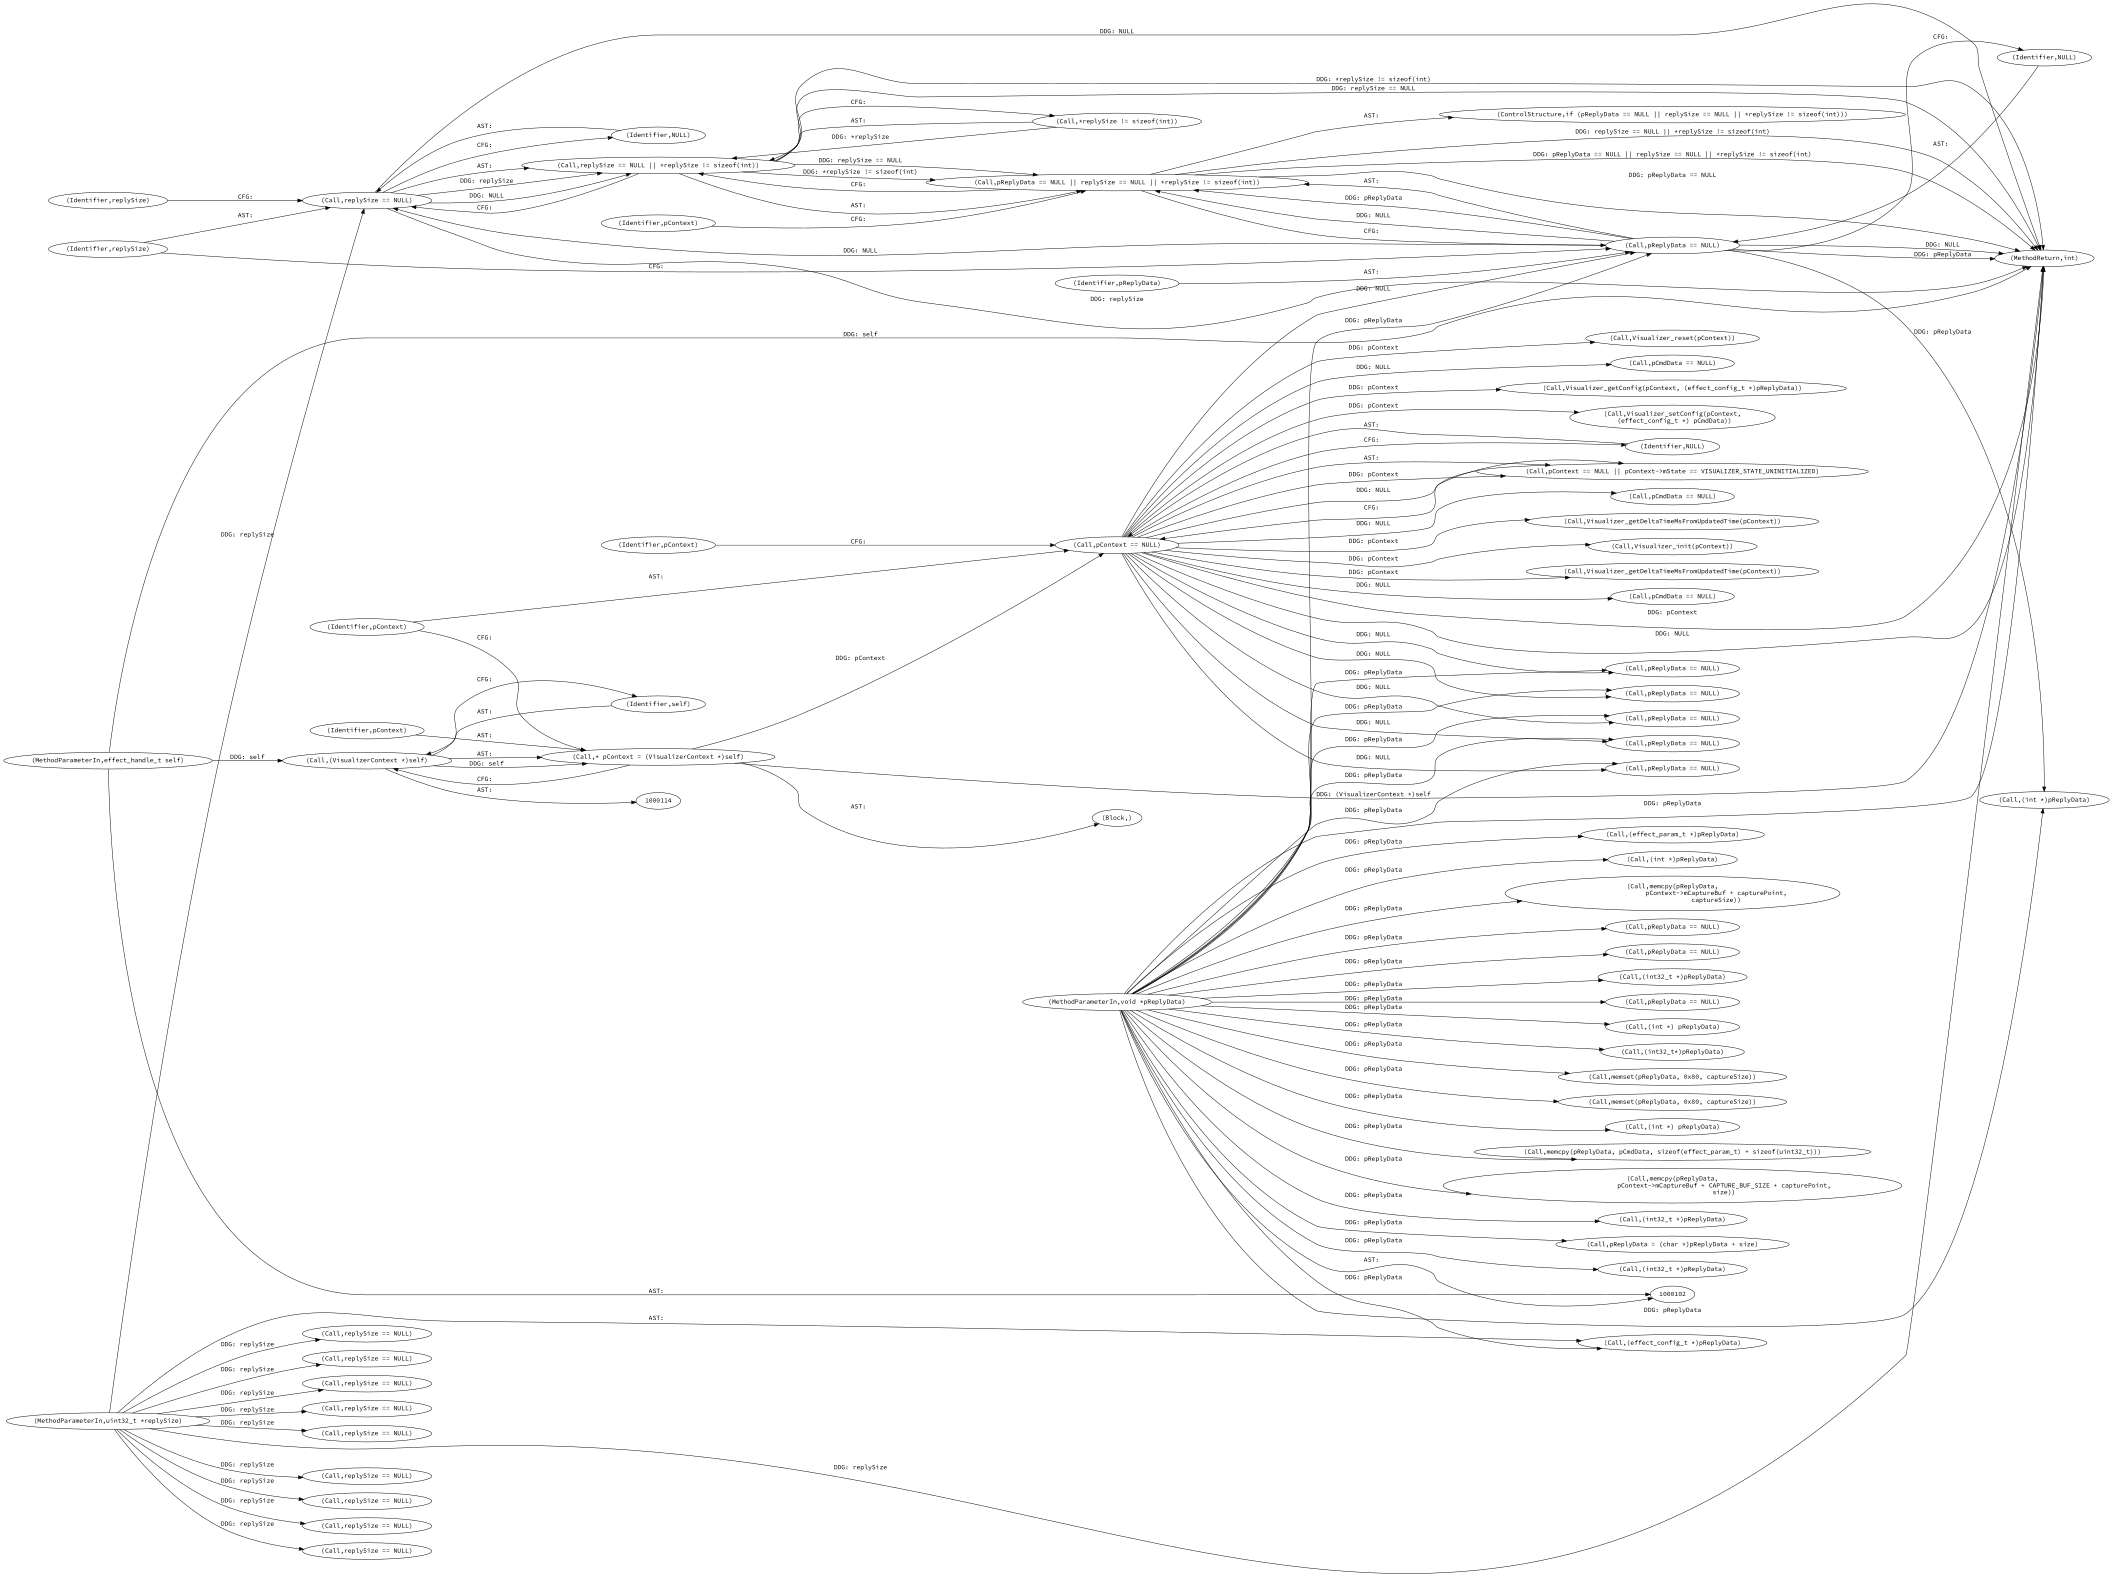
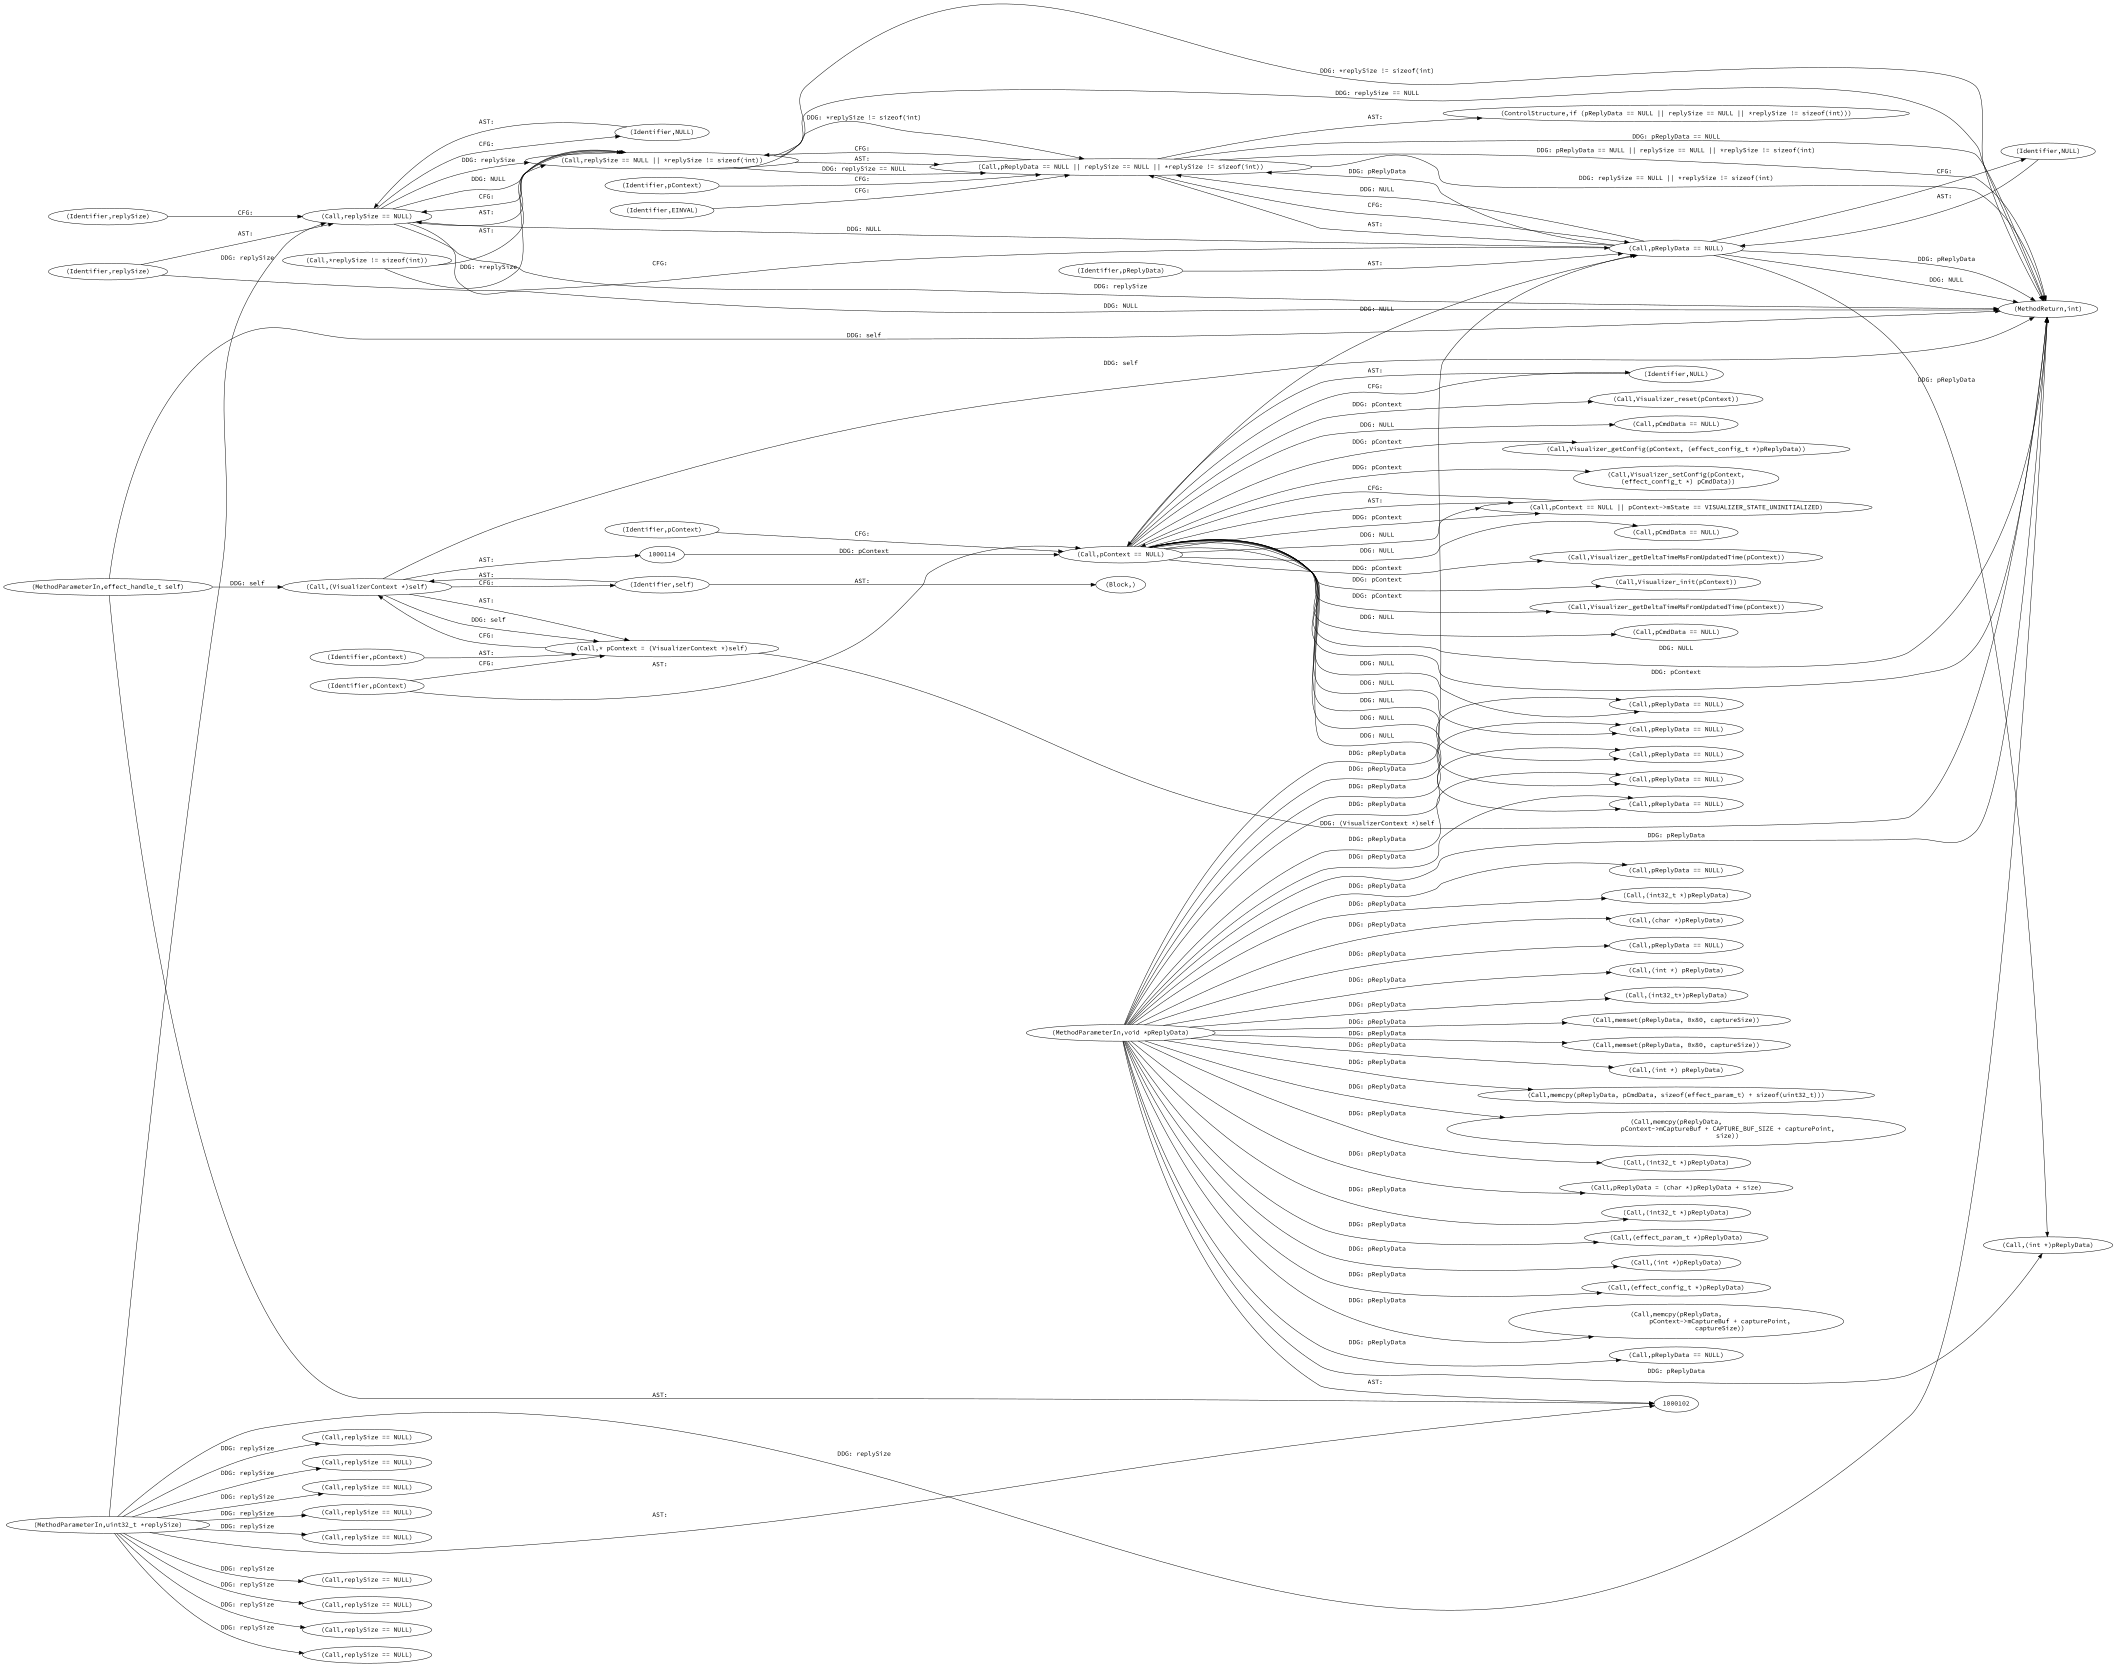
edge "(Call,replySize == NULL || *replySize != sizeof(int))" -> "(Call,*replySize != sizeof(int))": removed, label "CFG:"
node "(Identifier,EINVAL)": added
edge "(Call,(VisualizerContext *)self)" -> "(MethodReturn,int)": added, label "DDG: self"
edge "(Call,* pContext = (VisualizerContext *)self)" -> "(Call,pContext == NULL)": now "1000114" -> "(Call,pContext == NULL)"
edge "(Call,* pContext = (VisualizerContext *)self)" -> "(Block,)": now "(Identifier,self)" -> "(Block,)"
node "(Call,(char *)pReplyData)": added
edge "(MethodParameterIn,uint32_t *replySize)" -> "(Call,(effect_config_t *)pReplyData)": now "(MethodParameterIn,uint32_t *replySize)" -> "1000102"
